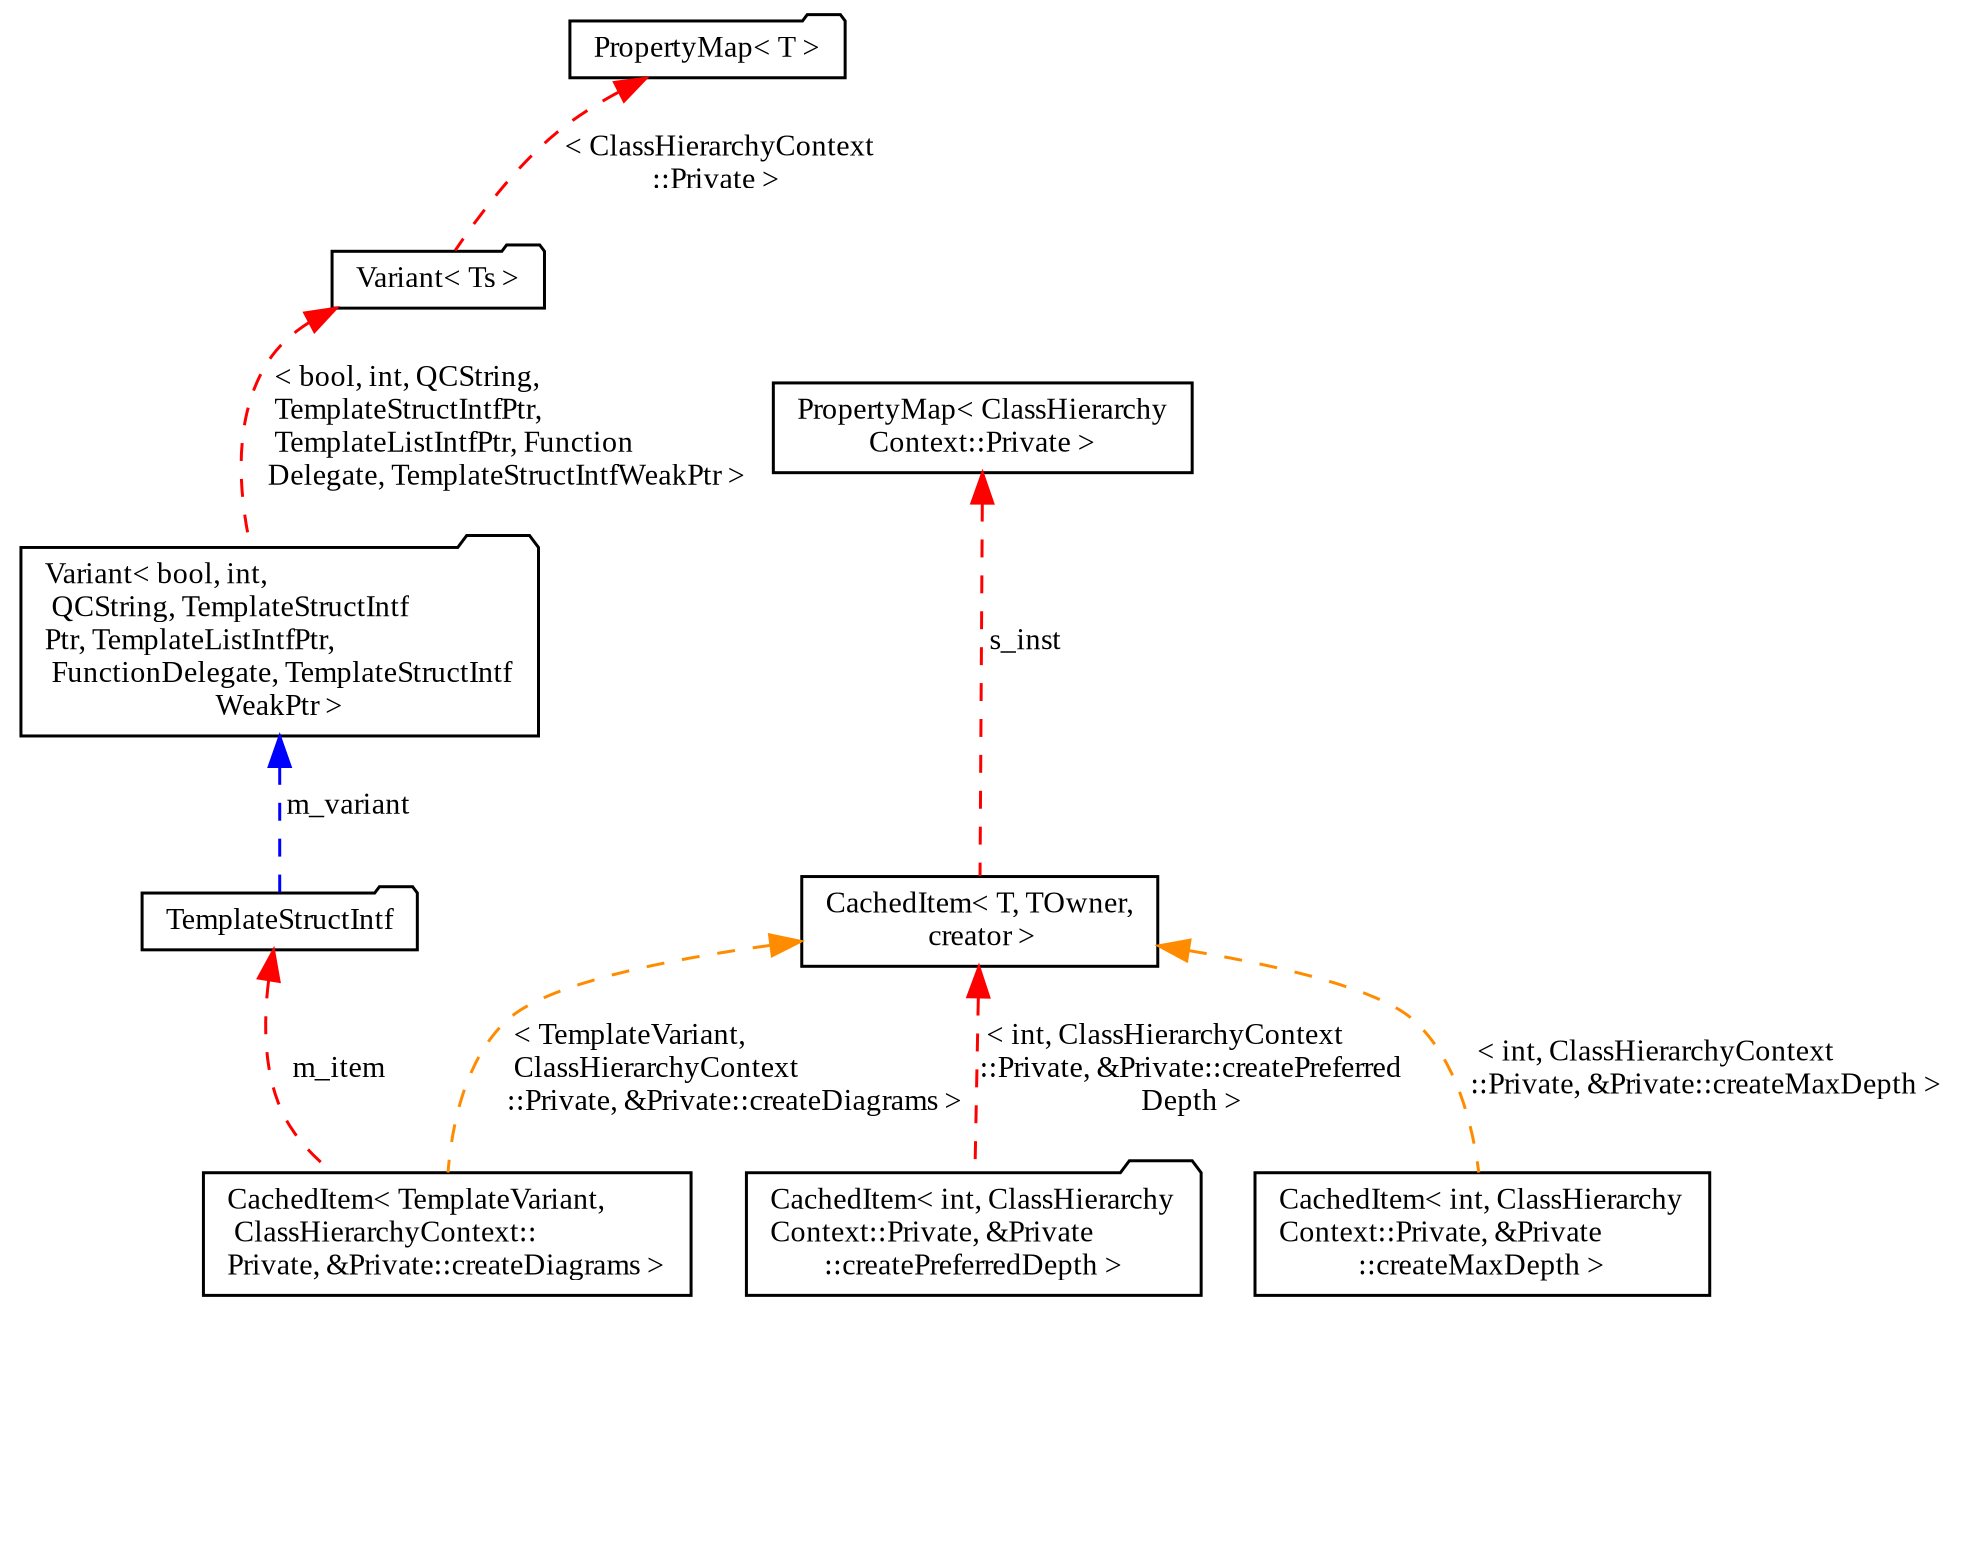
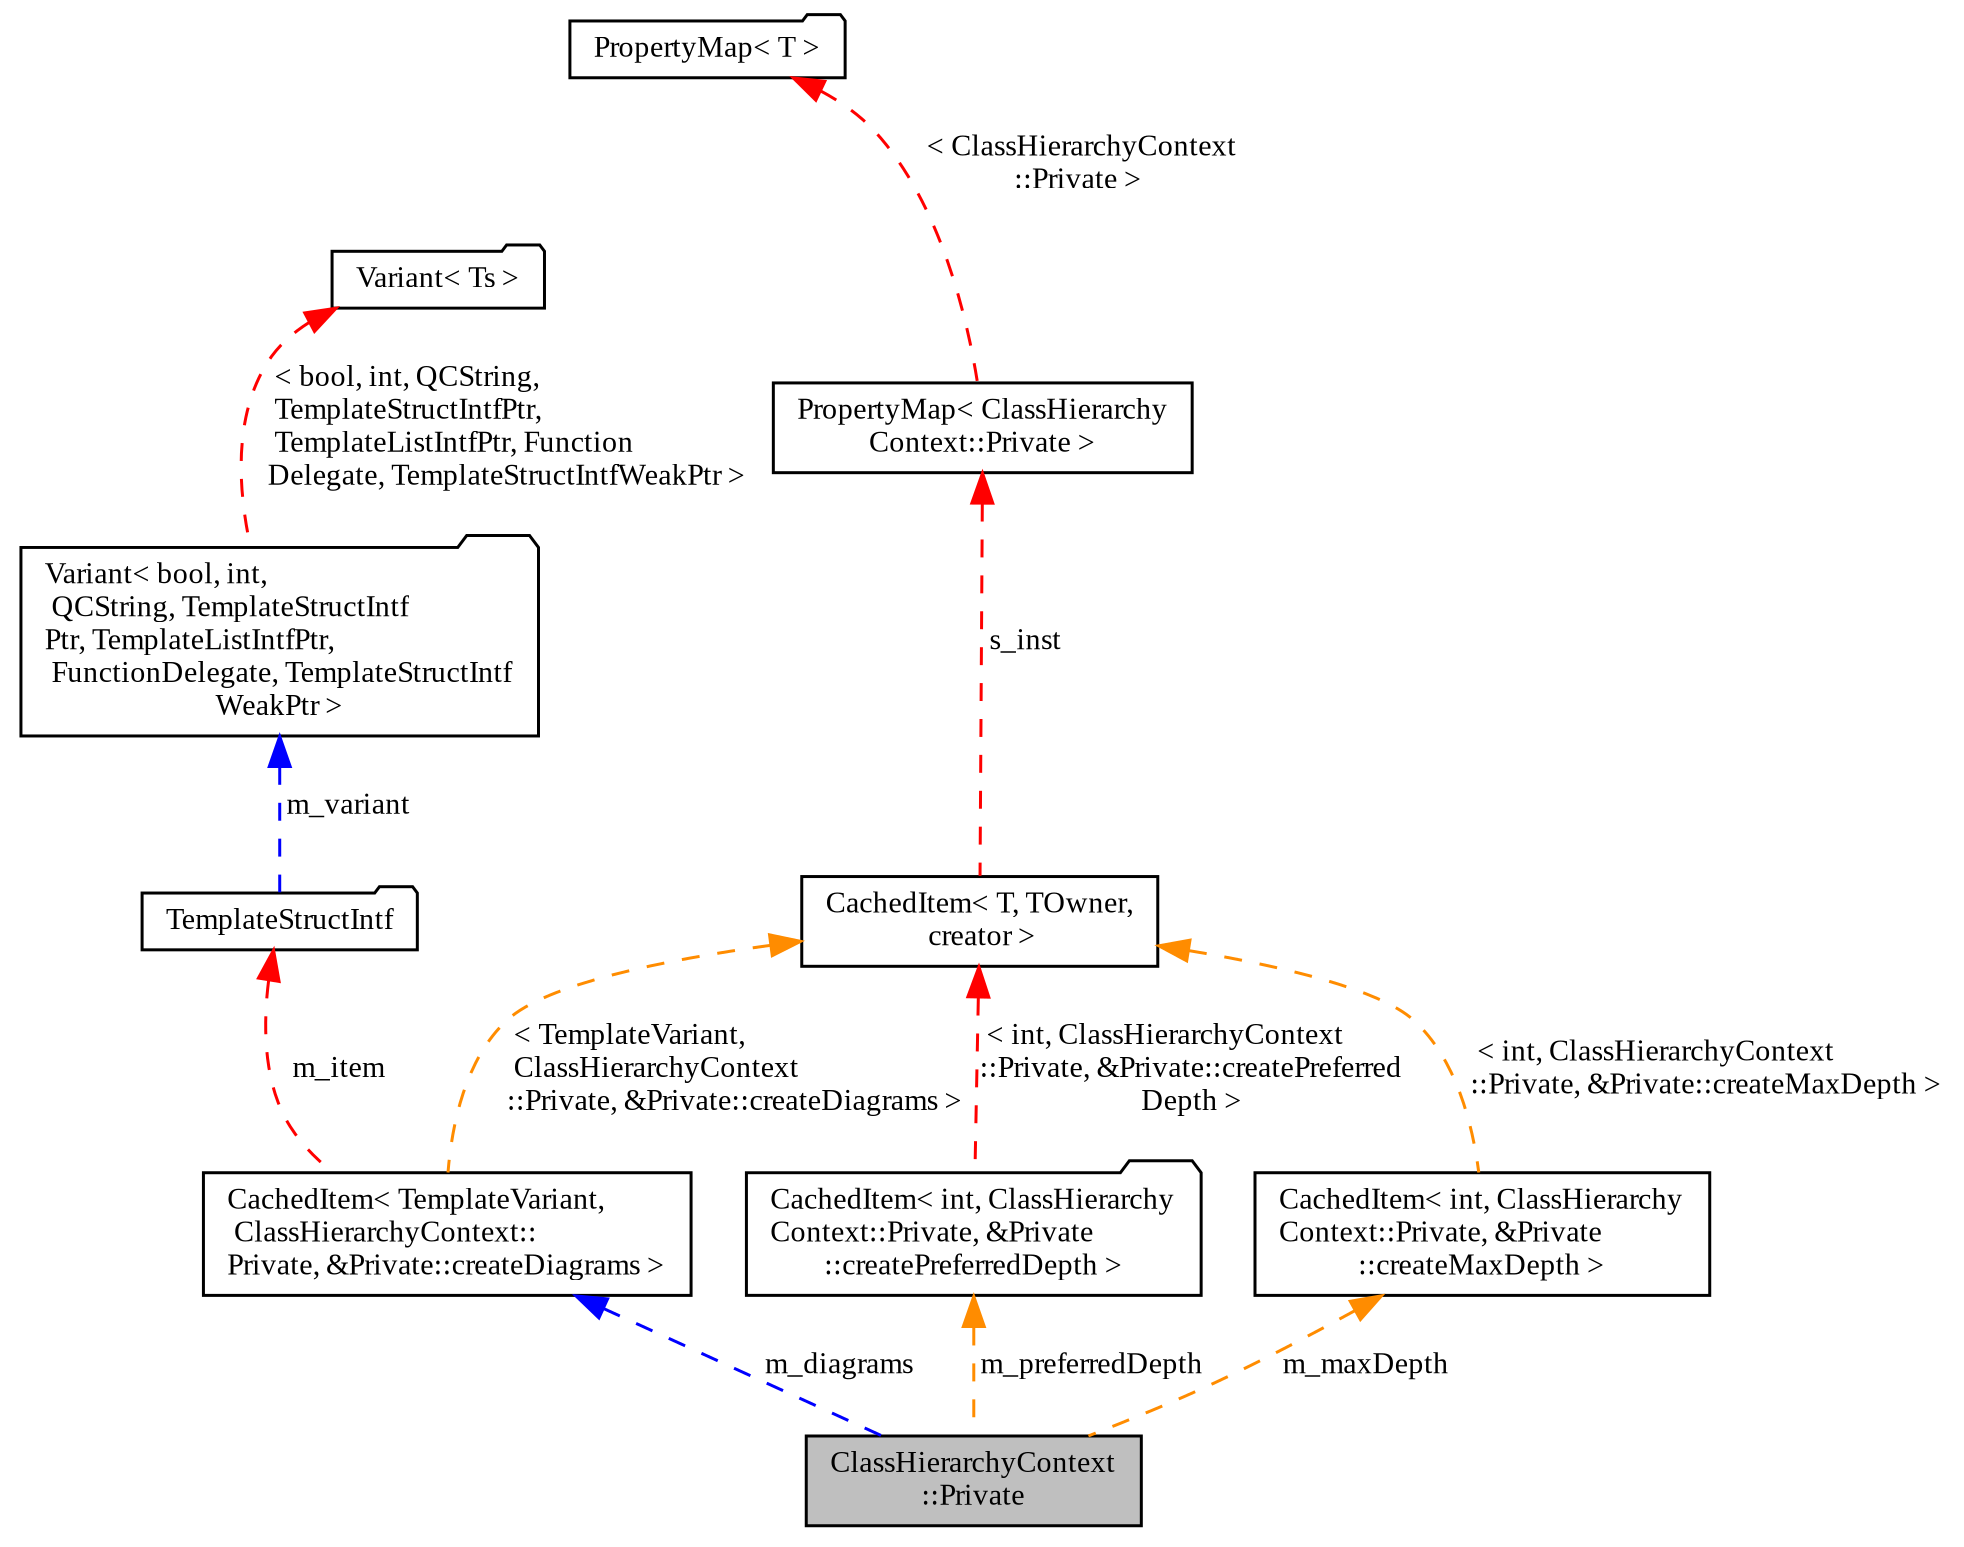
edge "Variant< Ts >" -> "PropertyMap< T >": now "PropertyMap< ClassHierarchy Context::Private >" -> "PropertyMap< T >"
node "ClassHierarchyContext ::Private": added
